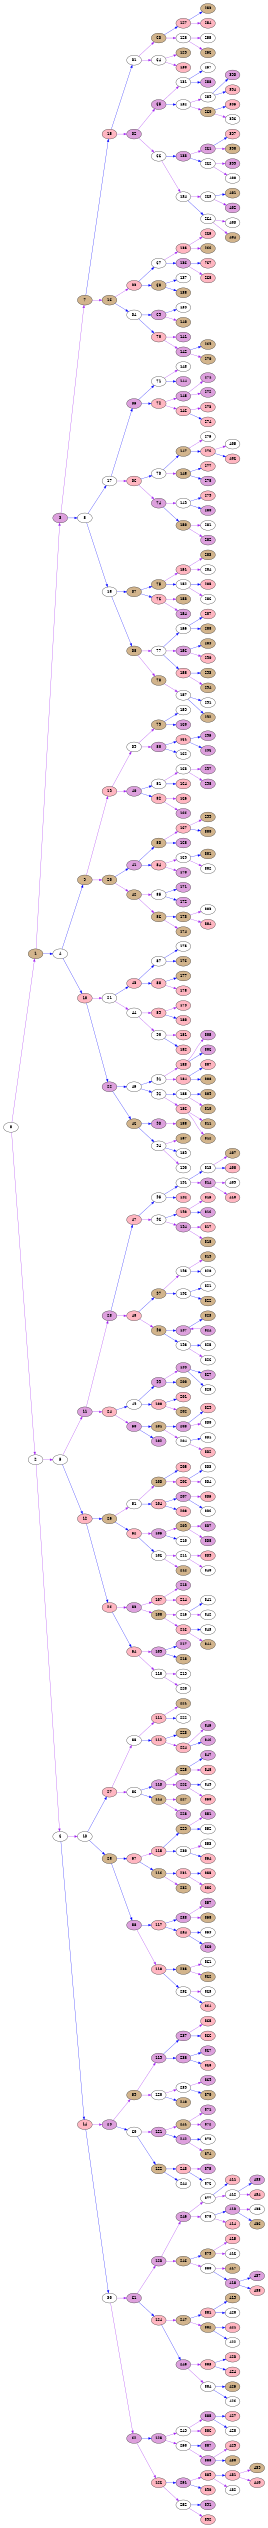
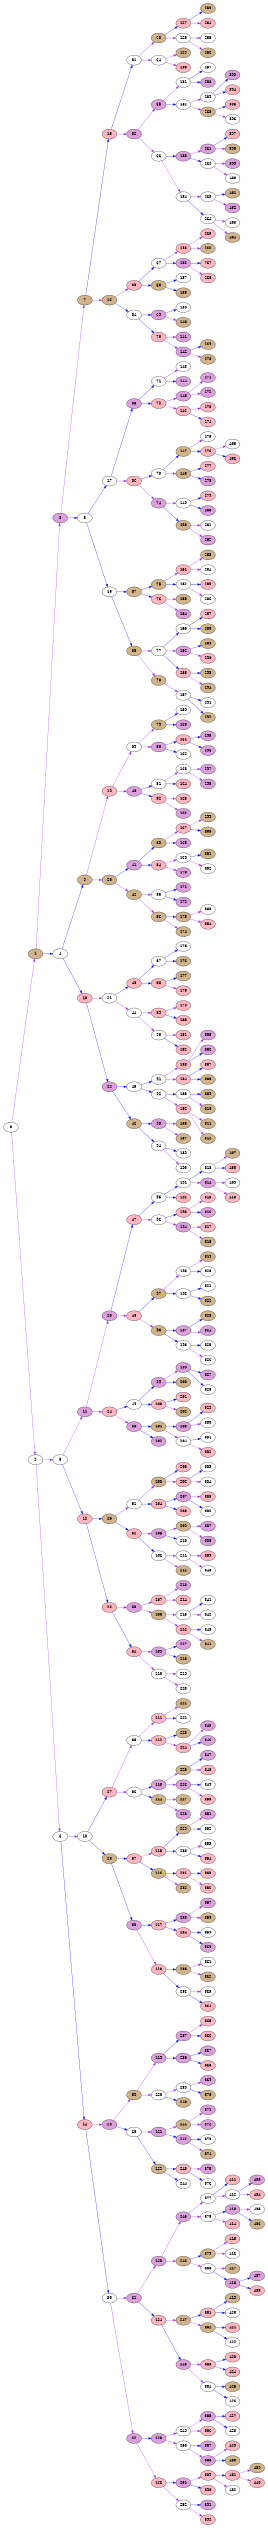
edge "94" -> "187": now "93" -> "187"
edge "324" -> "197": reversed
